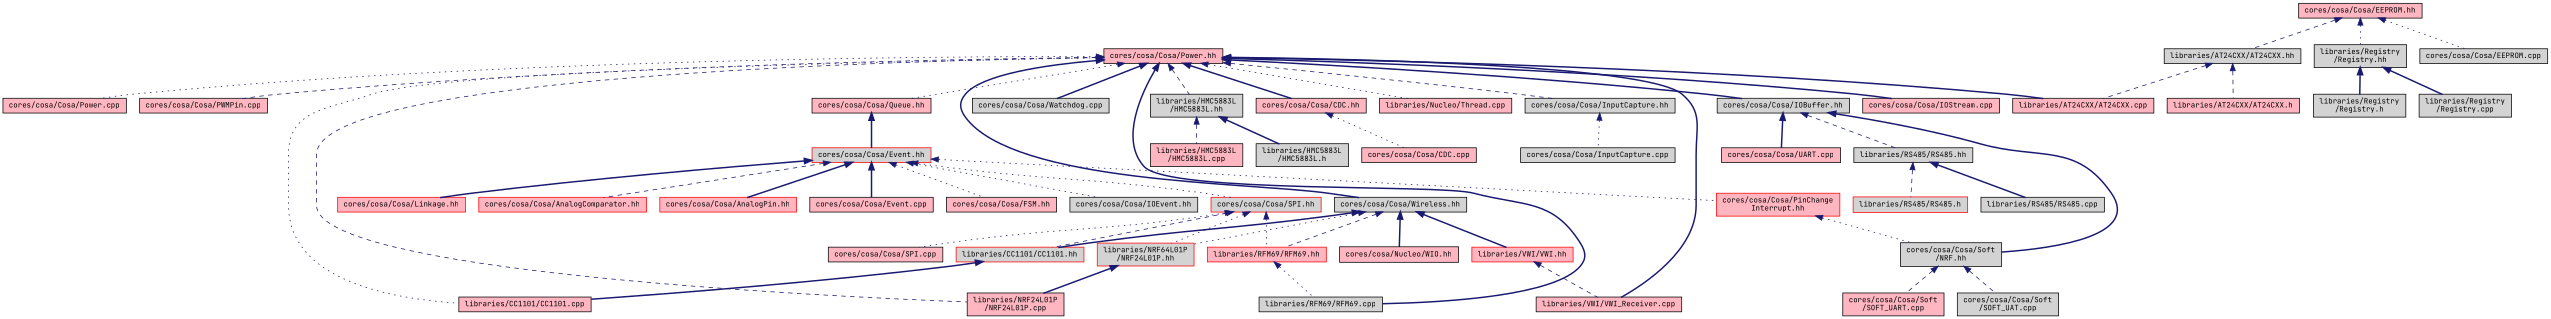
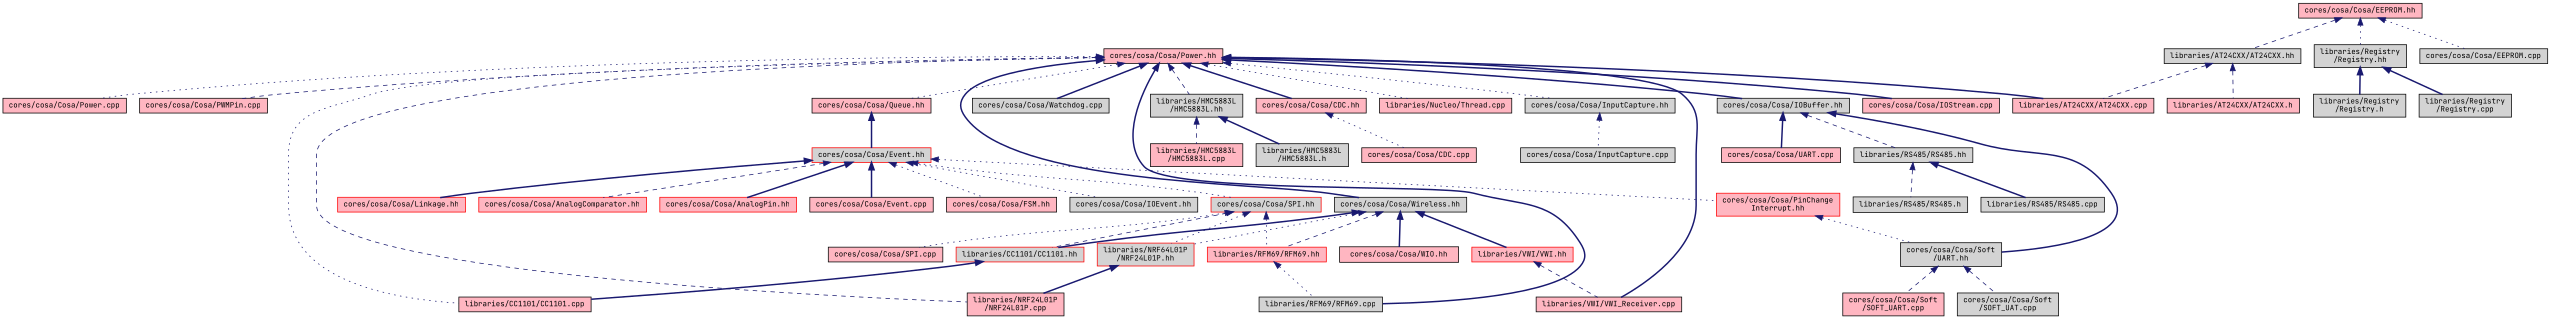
edge "cores/cosa/Cosa/InputCapture.hh" -> "cores/cosa/Cosa/Power.hh": style dashed -> dotted
node "libraries/RS485/RS485.h": color red -> black
node "cores/cosa/Nucleo/WIO.hh": label "cores/cosa/Nucleo/WIO.hh" -> "cores/cosa/Cosa/WIO.hh"
node "cores/cosa/Cosa/Soft /NRF.hh": label "cores/cosa/Cosa/Soft /NRF.hh" -> "cores/cosa/Cosa/Soft /UART.hh"
